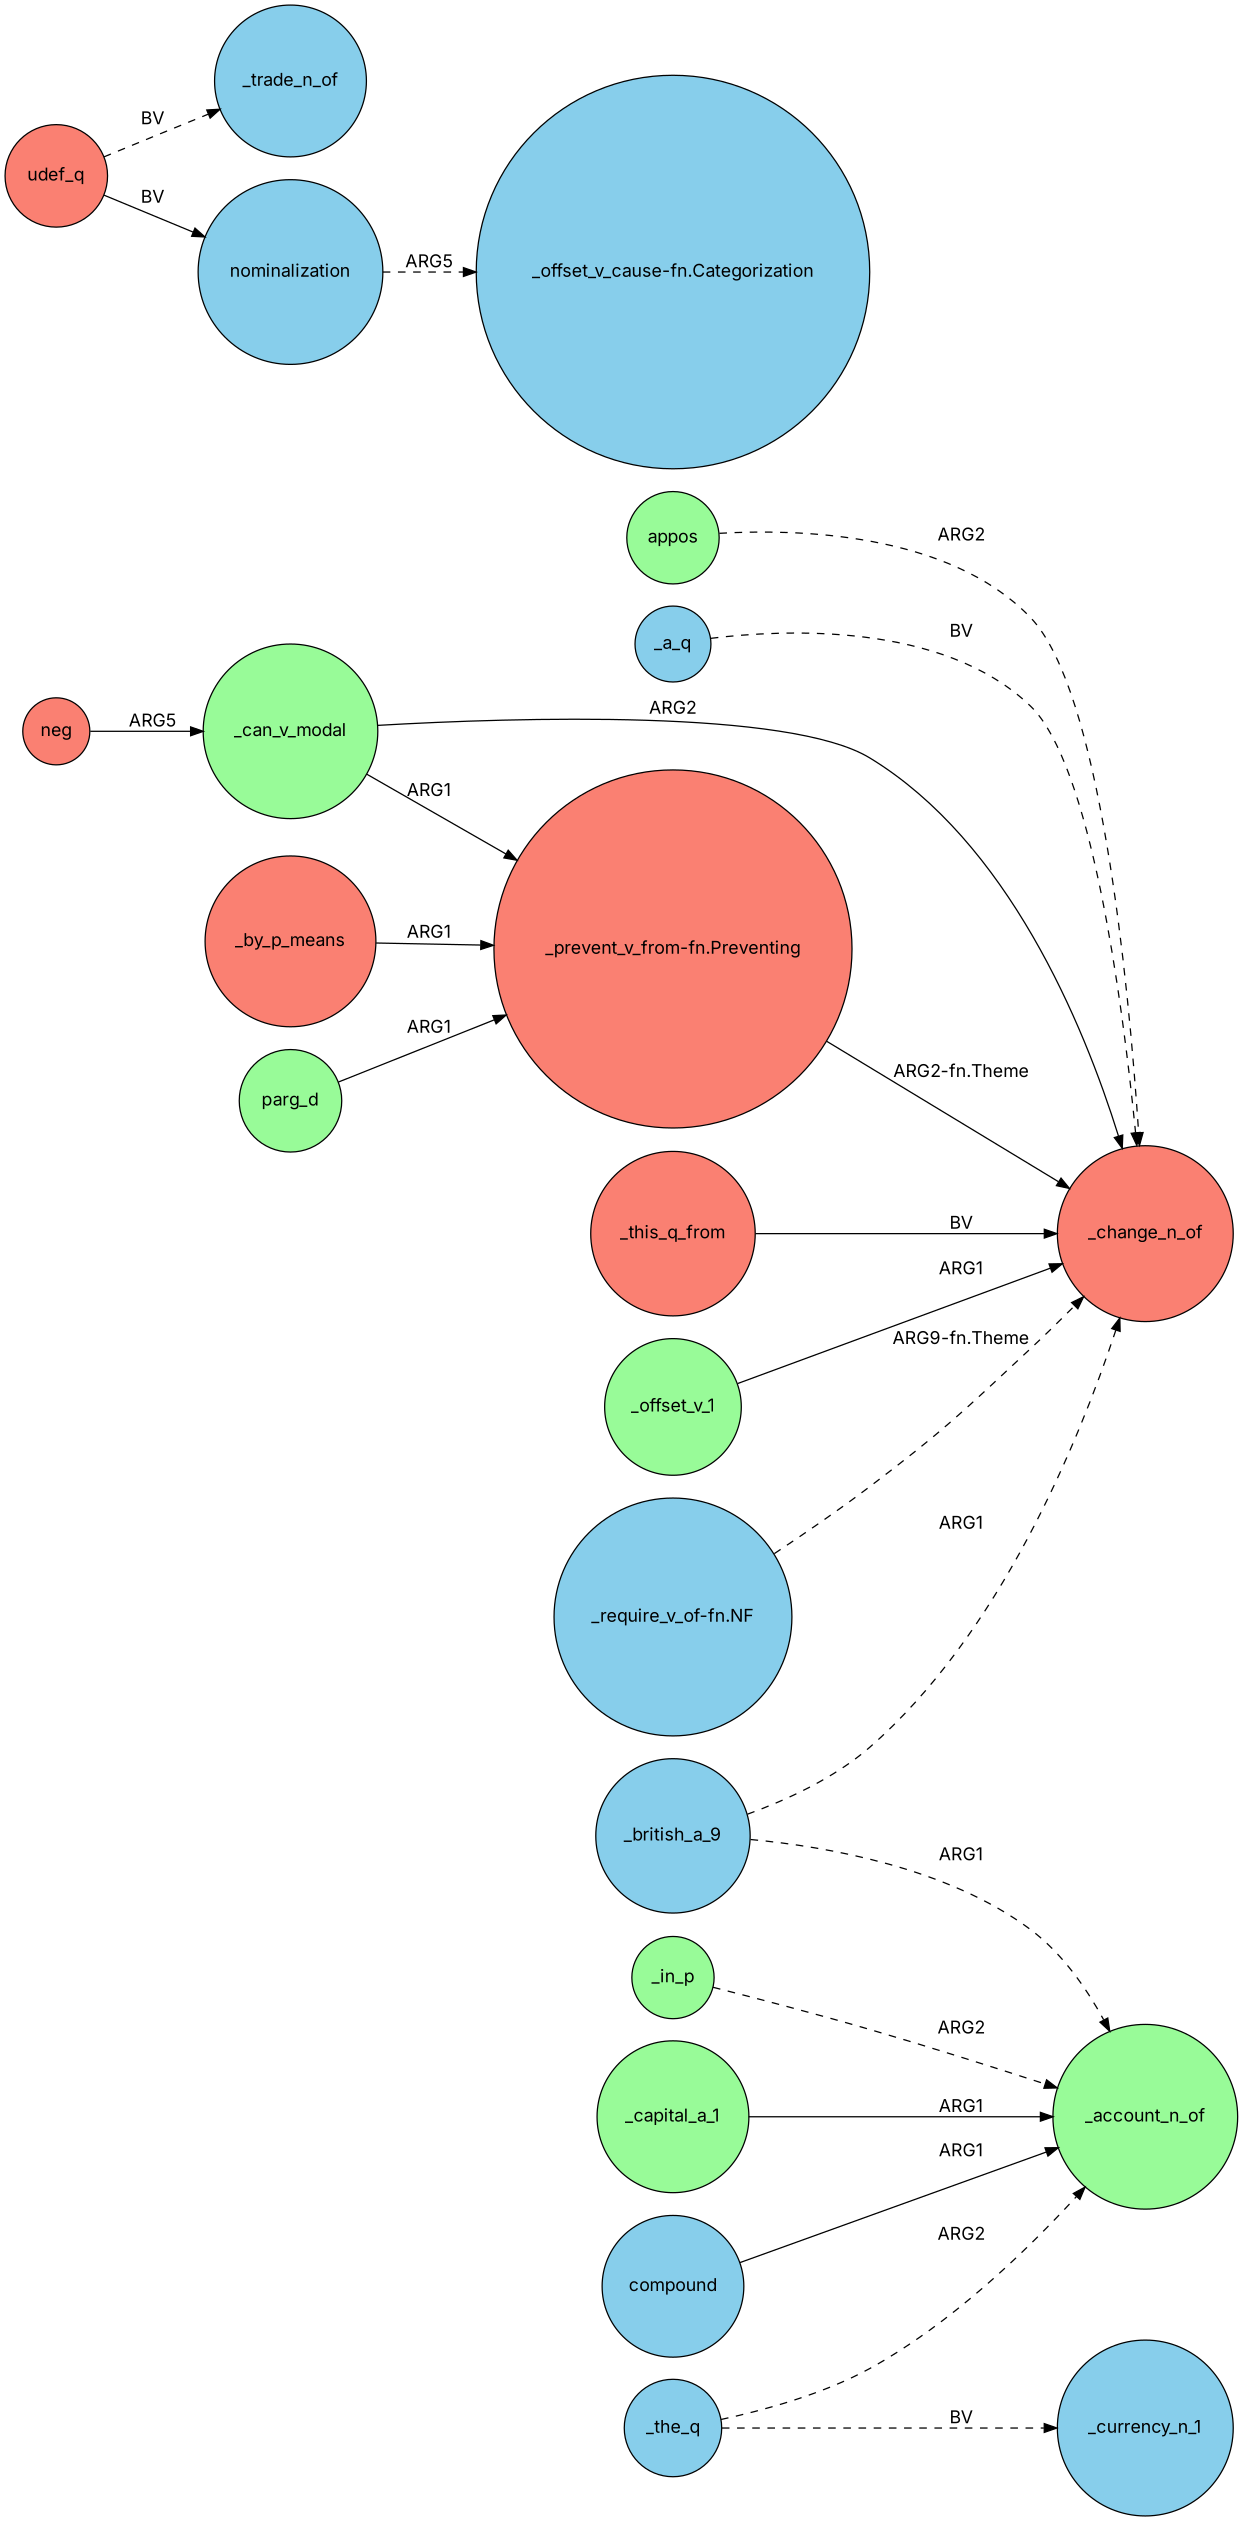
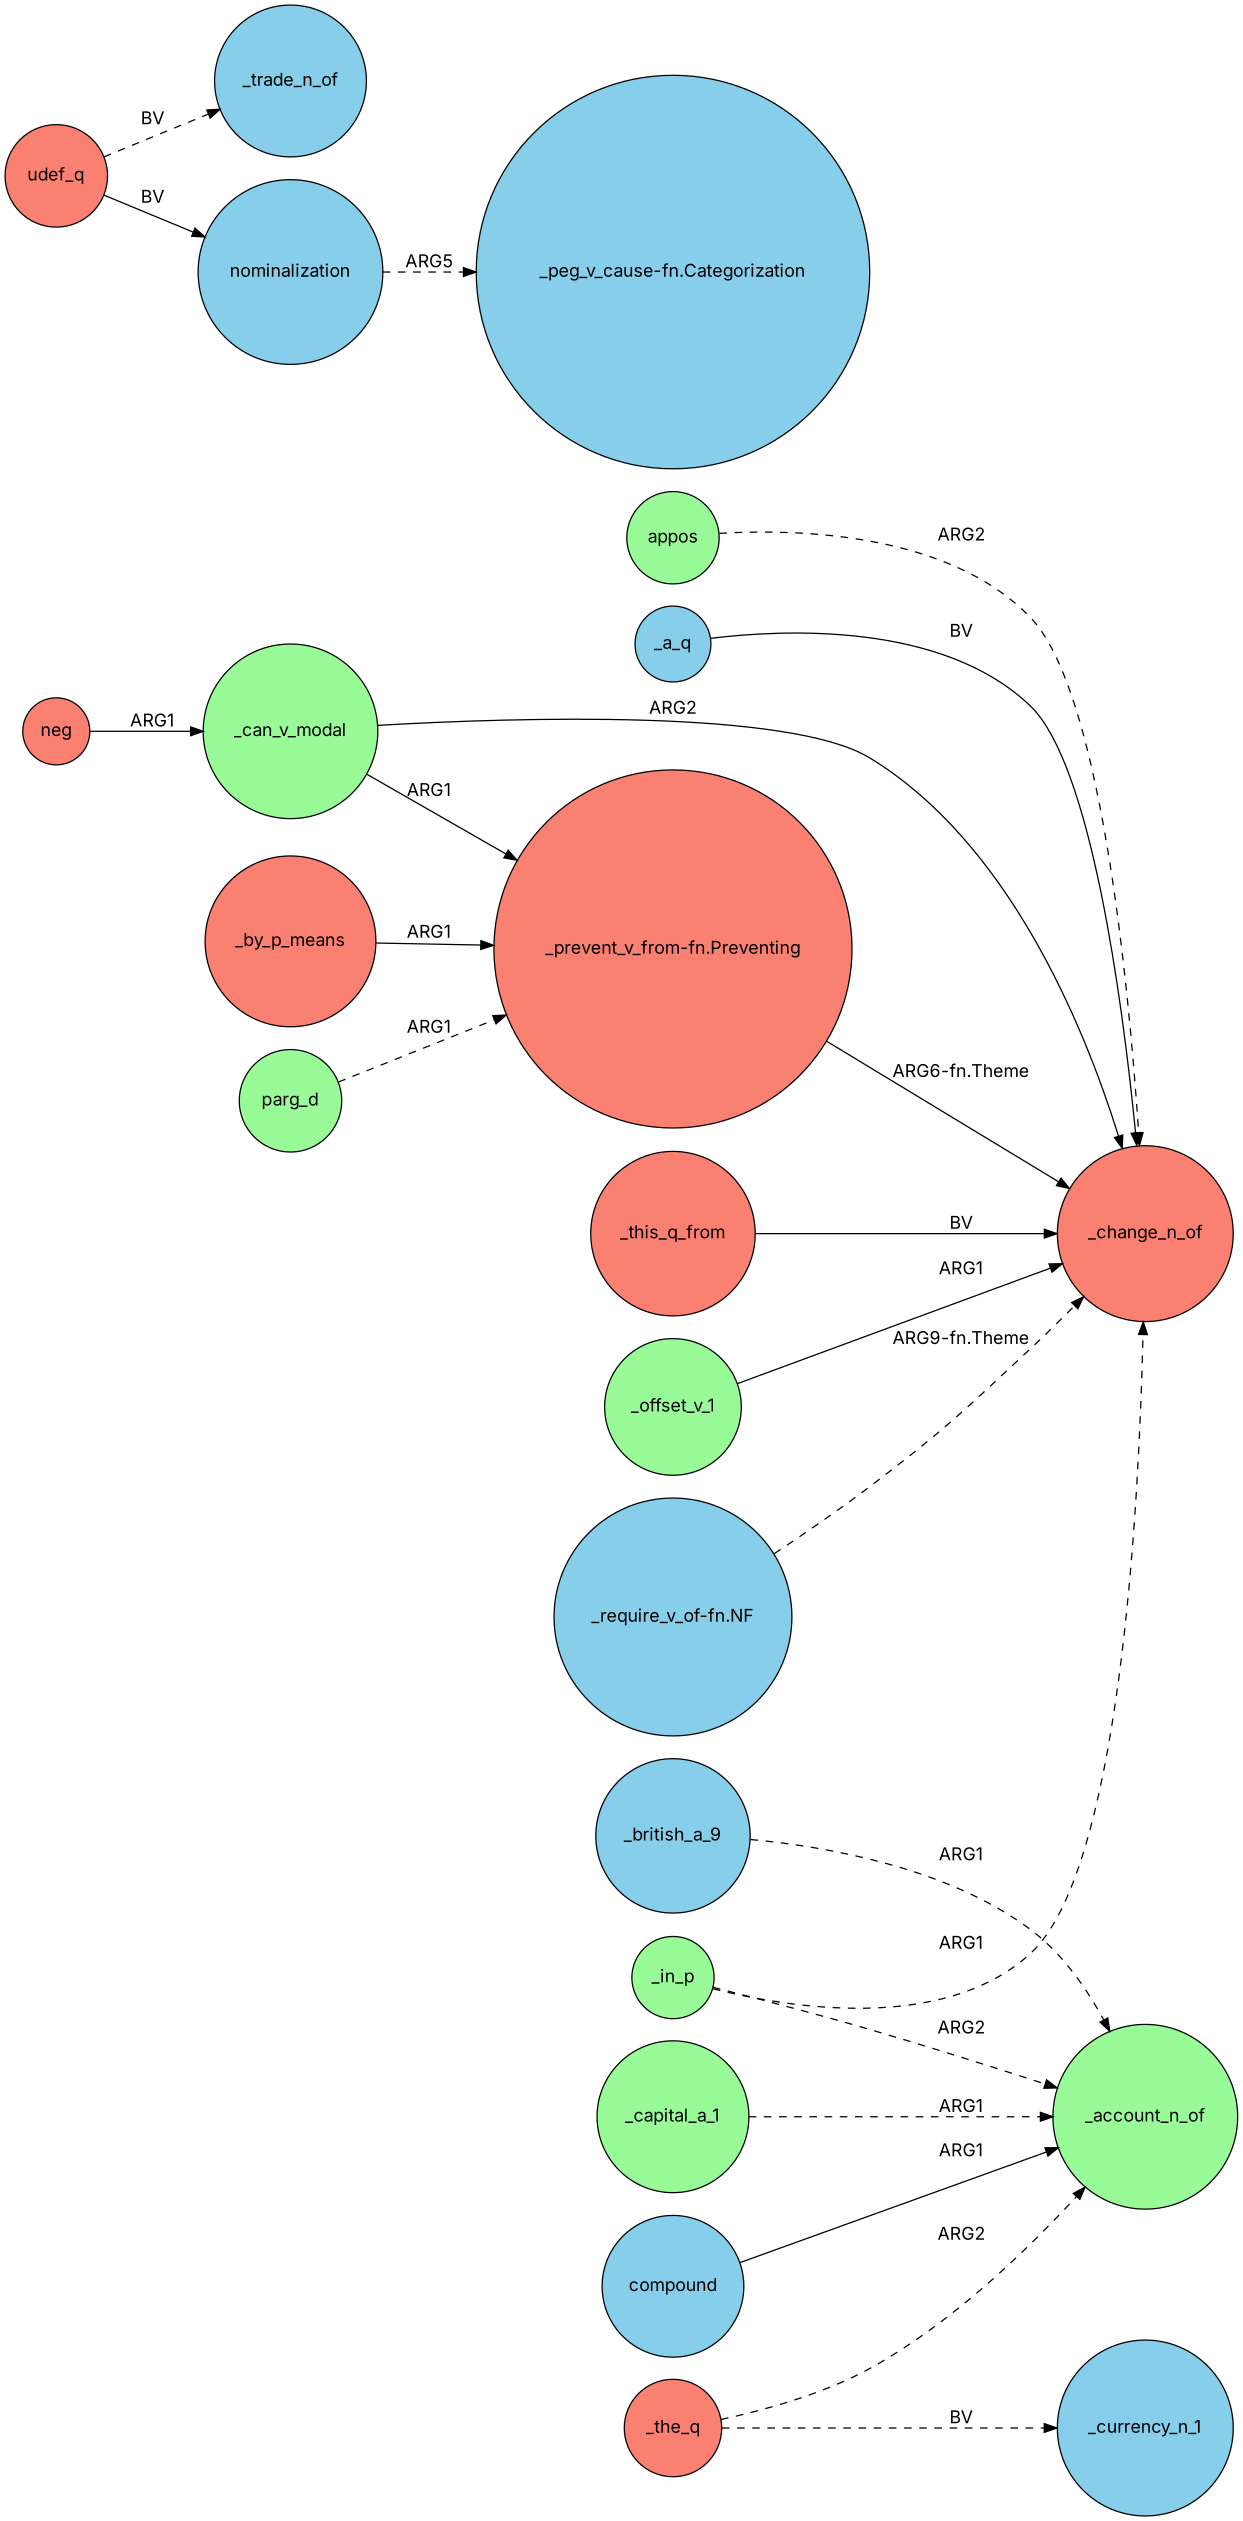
node "_offset_v_cause-fn.Categorization": label "_offset_v_cause-fn.Categorization" -> "_peg_v_cause-fn.Categorization"
edge "neg" -> "_can_v_modal": label "ARG5" -> "ARG1"
edge "_a_q" -> "_change_n_of": style dashed -> solid
edge "parg_d" -> "_prevent_v_from-fn.Preventing": style solid -> dashed
edge "_prevent_v_from-fn.Preventing" -> "_change_n_of": label "ARG2-fn.Theme" -> "ARG6-fn.Theme"
edge "_british_a_9" -> "_change_n_of": now "_in_p" -> "_change_n_of"
edge "_capital_a_1" -> "_account_n_of": style solid -> dashed
node "_the_q": fillcolor skyblue -> salmon
